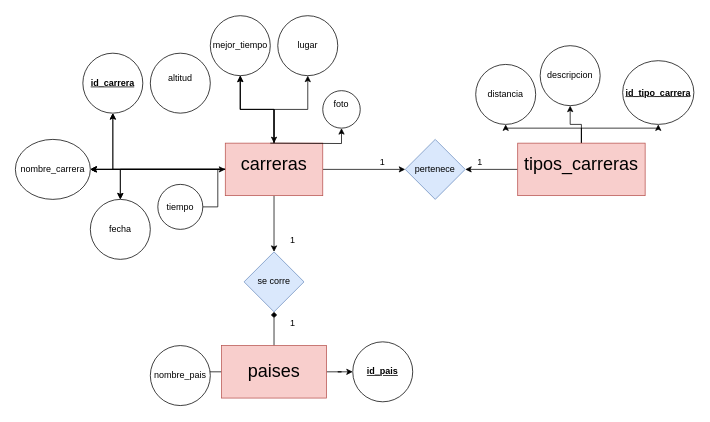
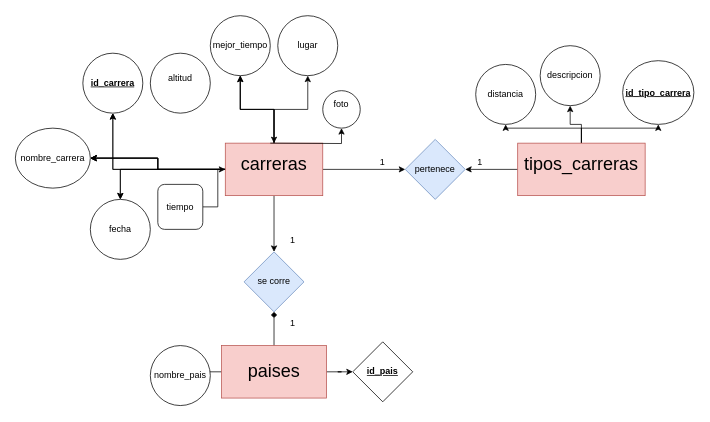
node "nombre_carrera": moved (53, 169) -> (53, 158)
node "tiempo": shape ellipse -> rounded rectangle
node "id_pais": shape ellipse -> diamond
